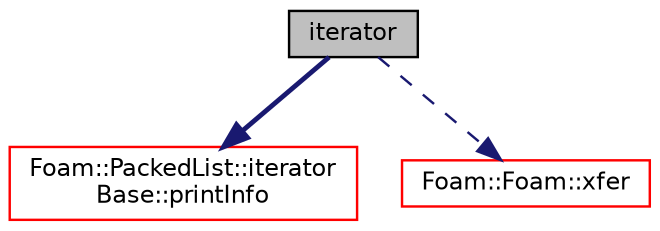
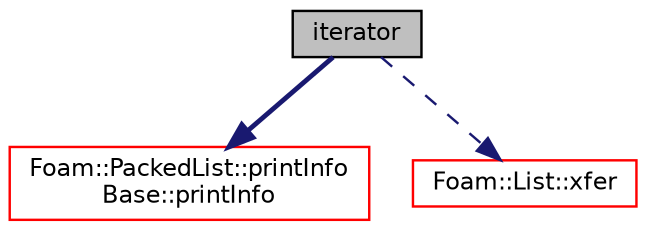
node "Foam::PackedList::iterator Base::printInfo": label "Foam::PackedList::iterator Base::printInfo" -> "Foam::PackedList::printInfo Base::printInfo"
node "Foam::Foam::xfer": label "Foam::Foam::xfer" -> "Foam::List::xfer"
